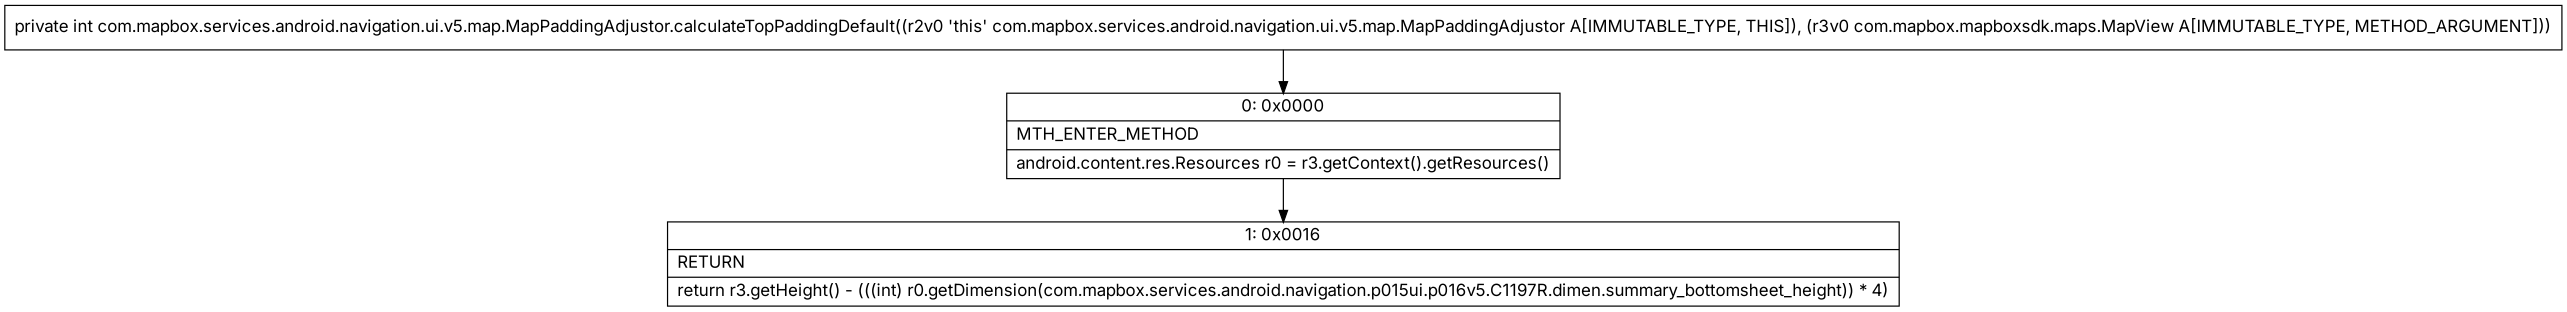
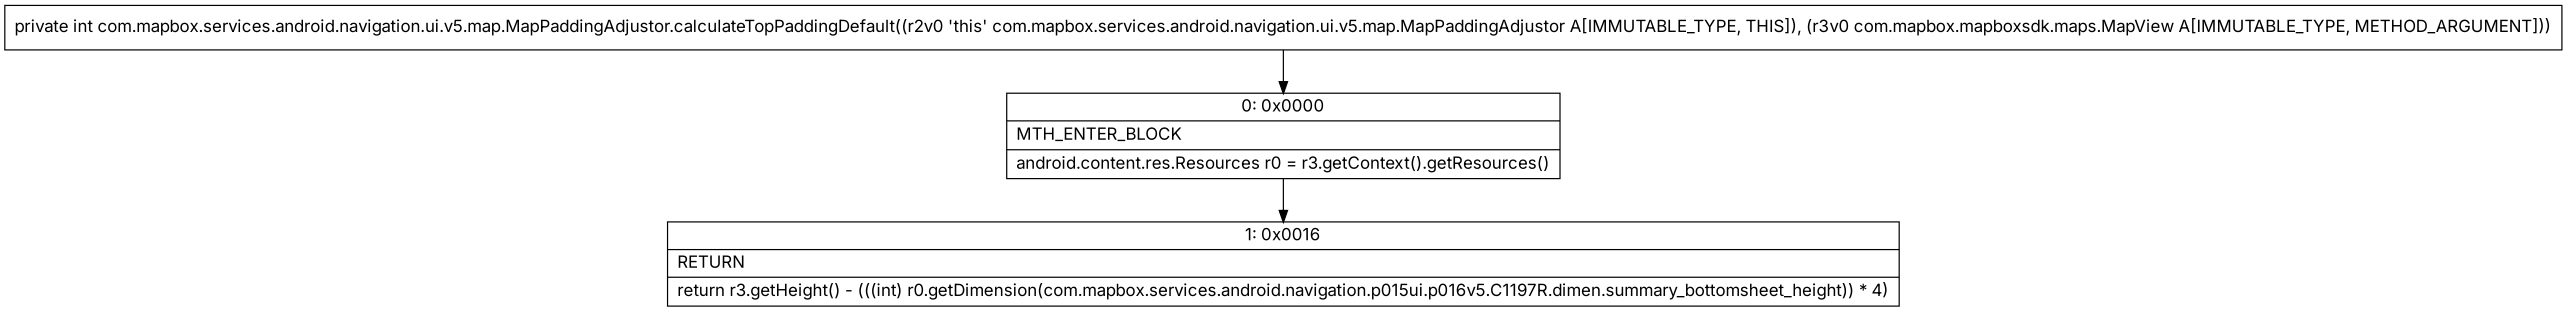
node "0: 0x0000": text "MTH_ENTER_METHOD" -> "MTH_ENTER_BLOCK"
